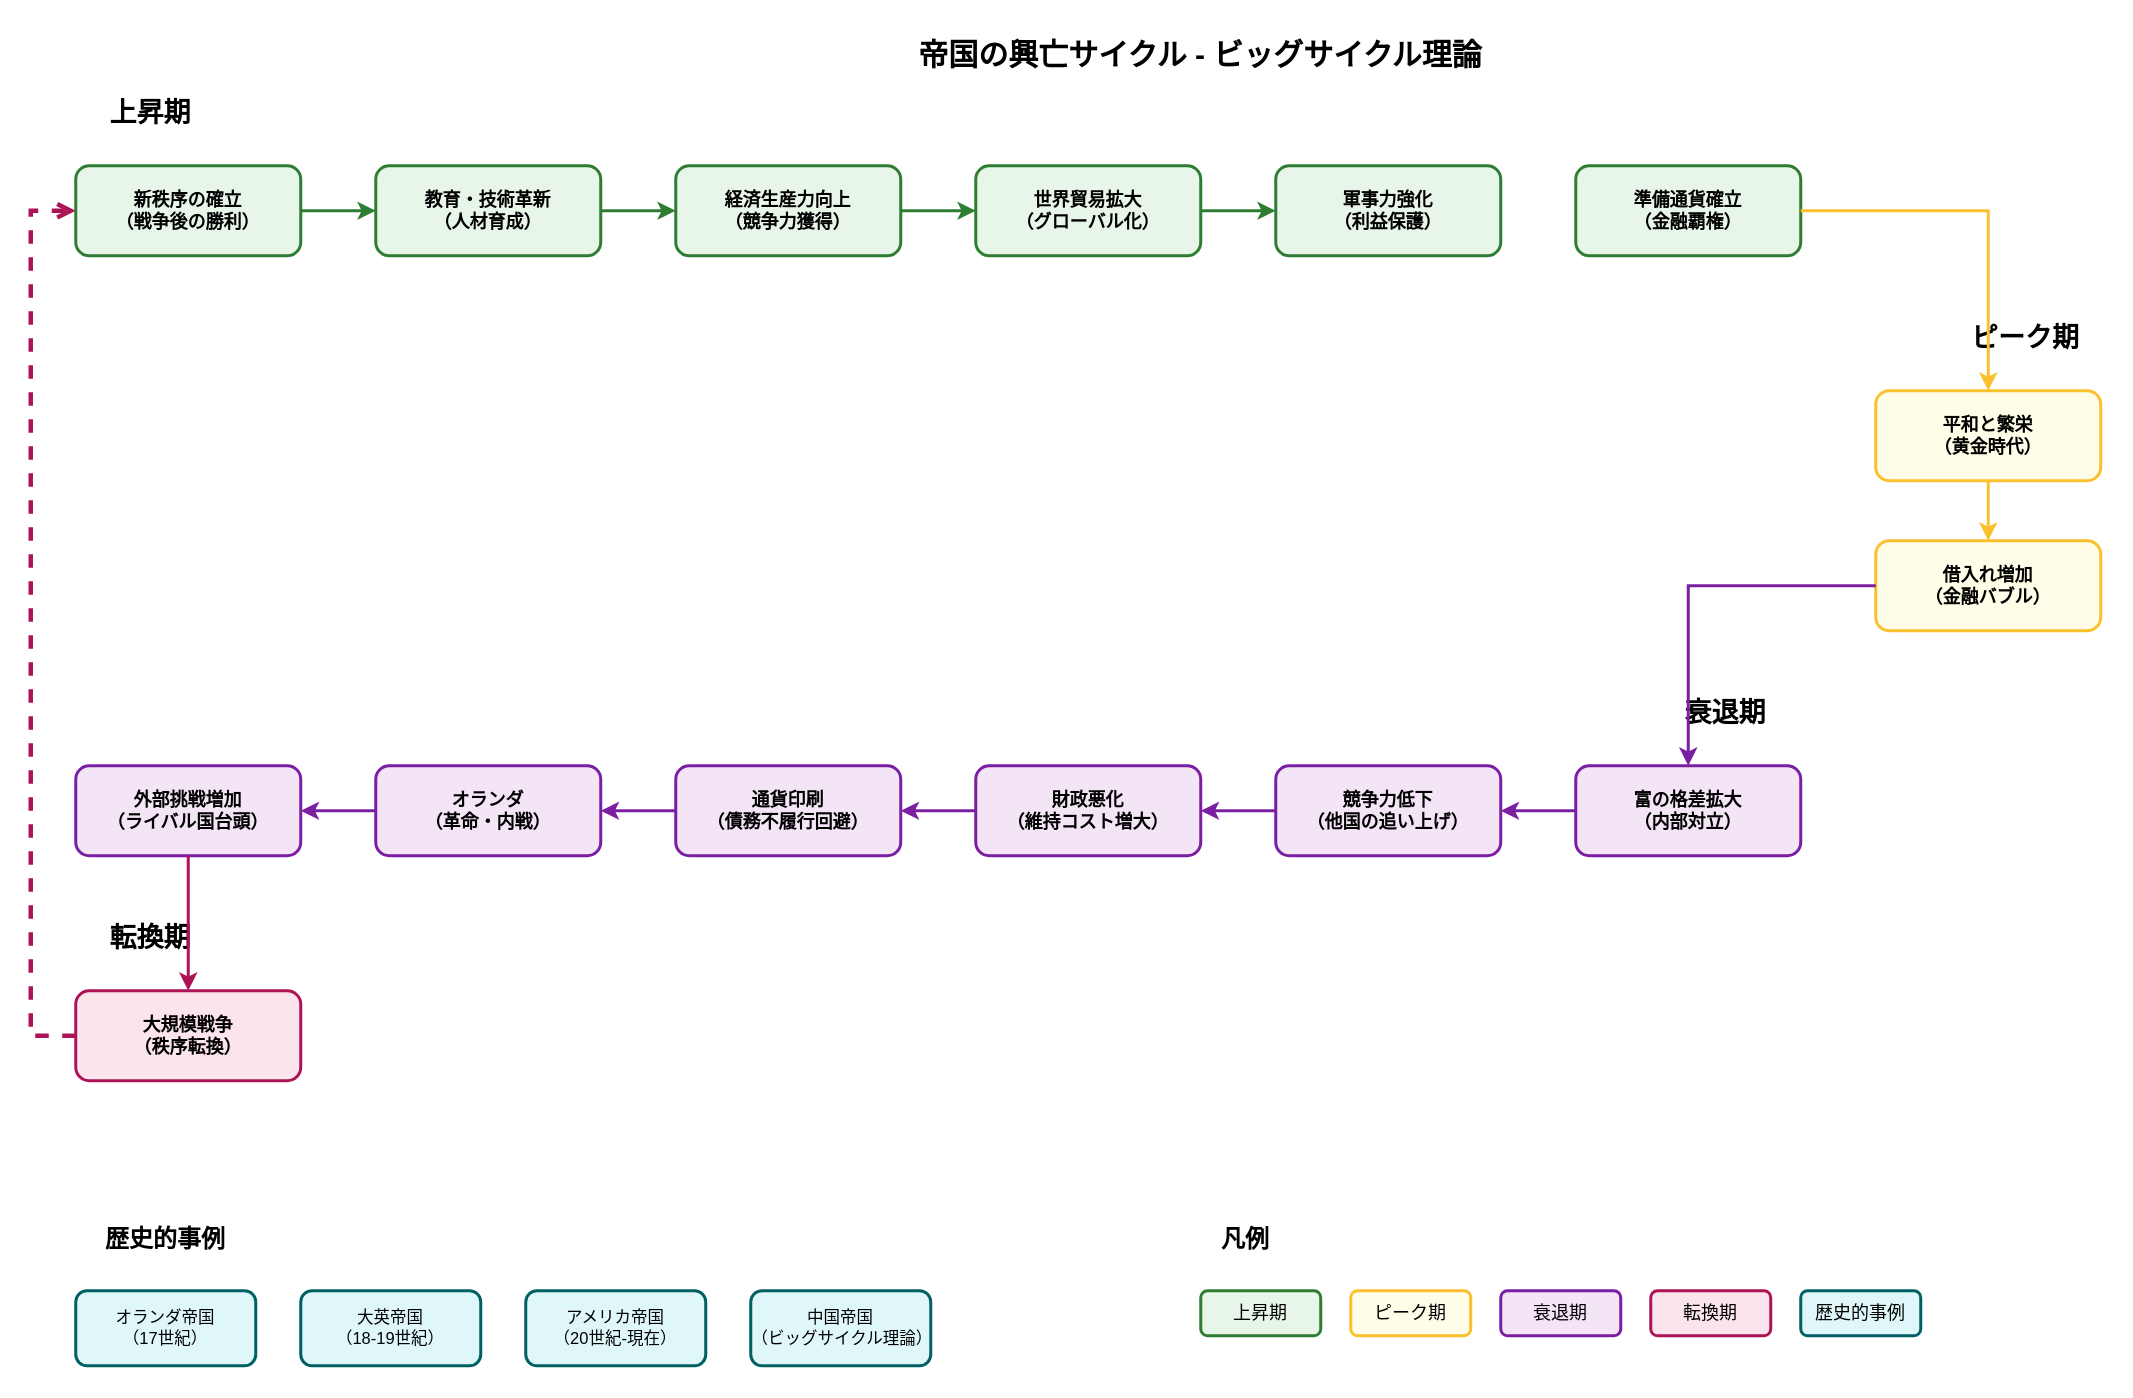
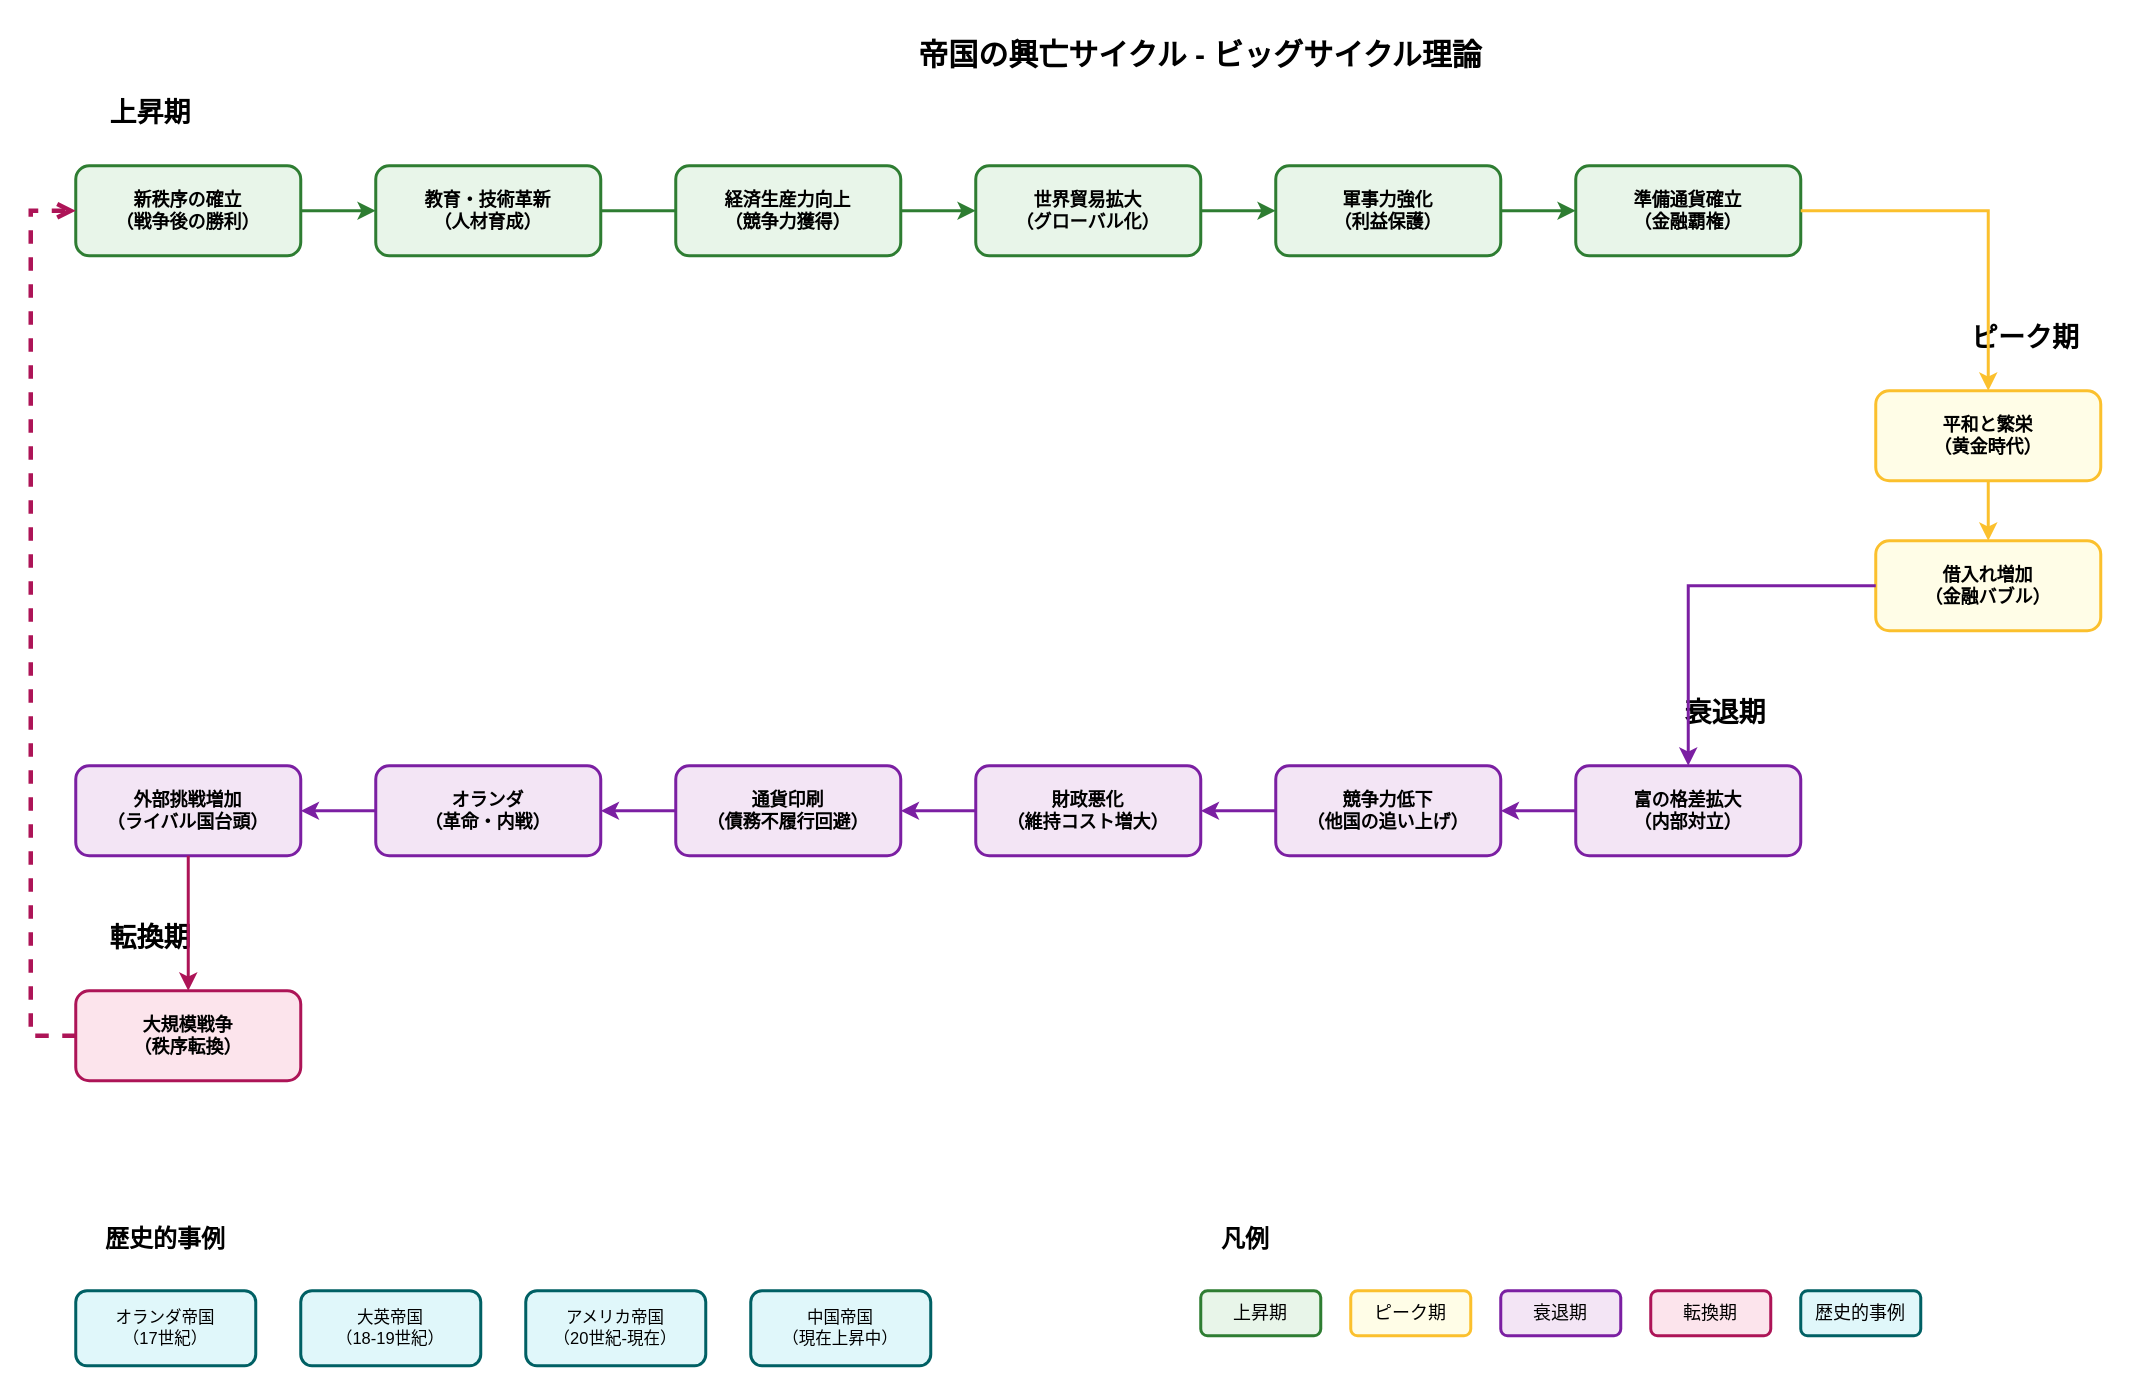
edge "教育・技術革新 （人材育成）" -> "経済生産力向上 （競争力獲得）": arrowhead classic -> none
edge "軍事力強化 （利益保護）" -> "準備通貨確立 （金融覇権）": added
node "中国帝国 （ビッグサイクル理論）": label "中国帝国 （ビッグサイクル理論）" -> "中国帝国 （現在上昇中）"
